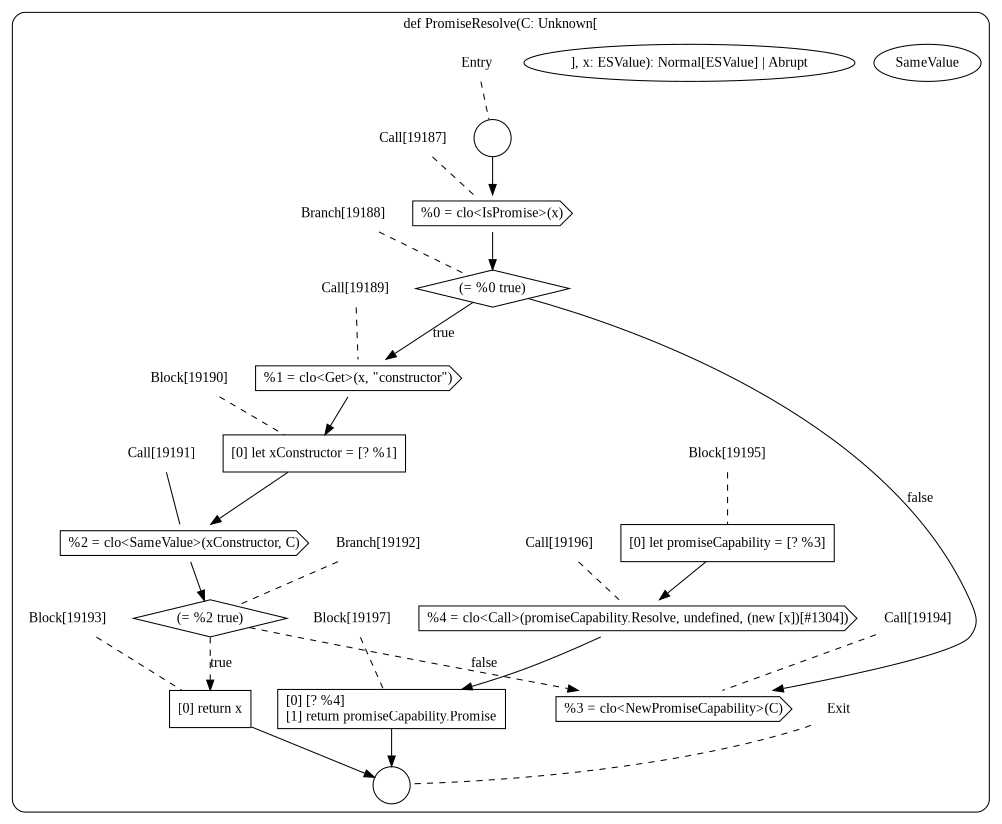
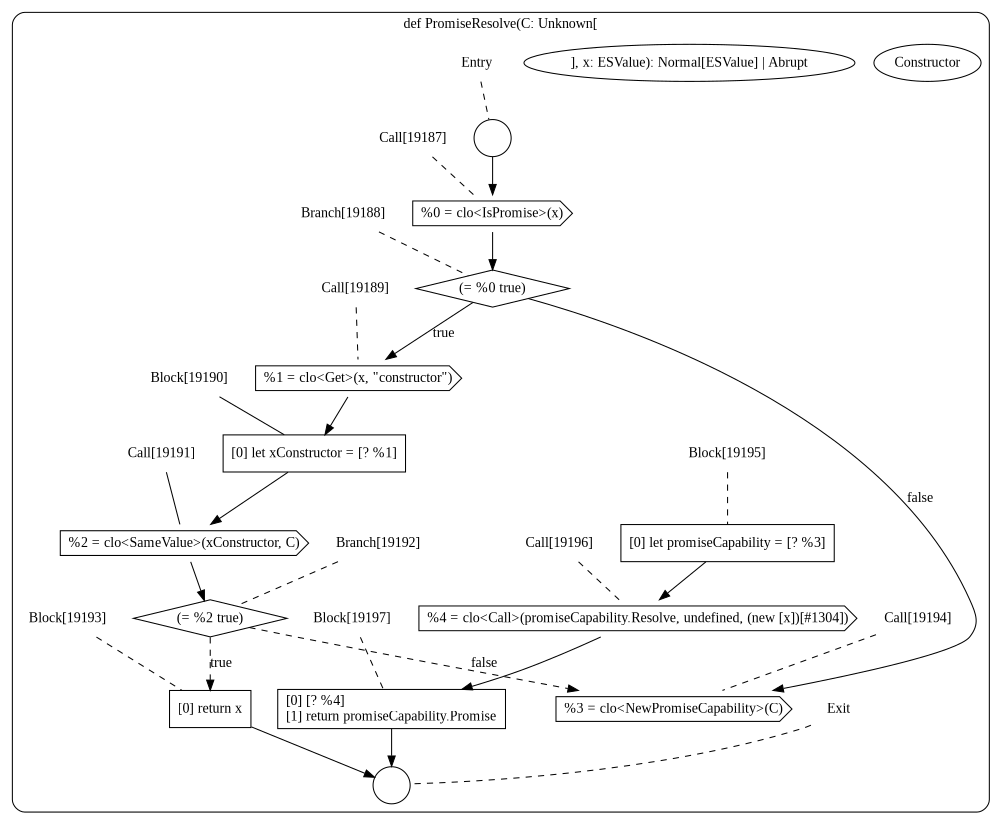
node "SameValue": label "SameValue" -> "Constructor"
edge "Block[19190]" -- "[0] let xConstructor = [? %1]": style dashed -> solid
